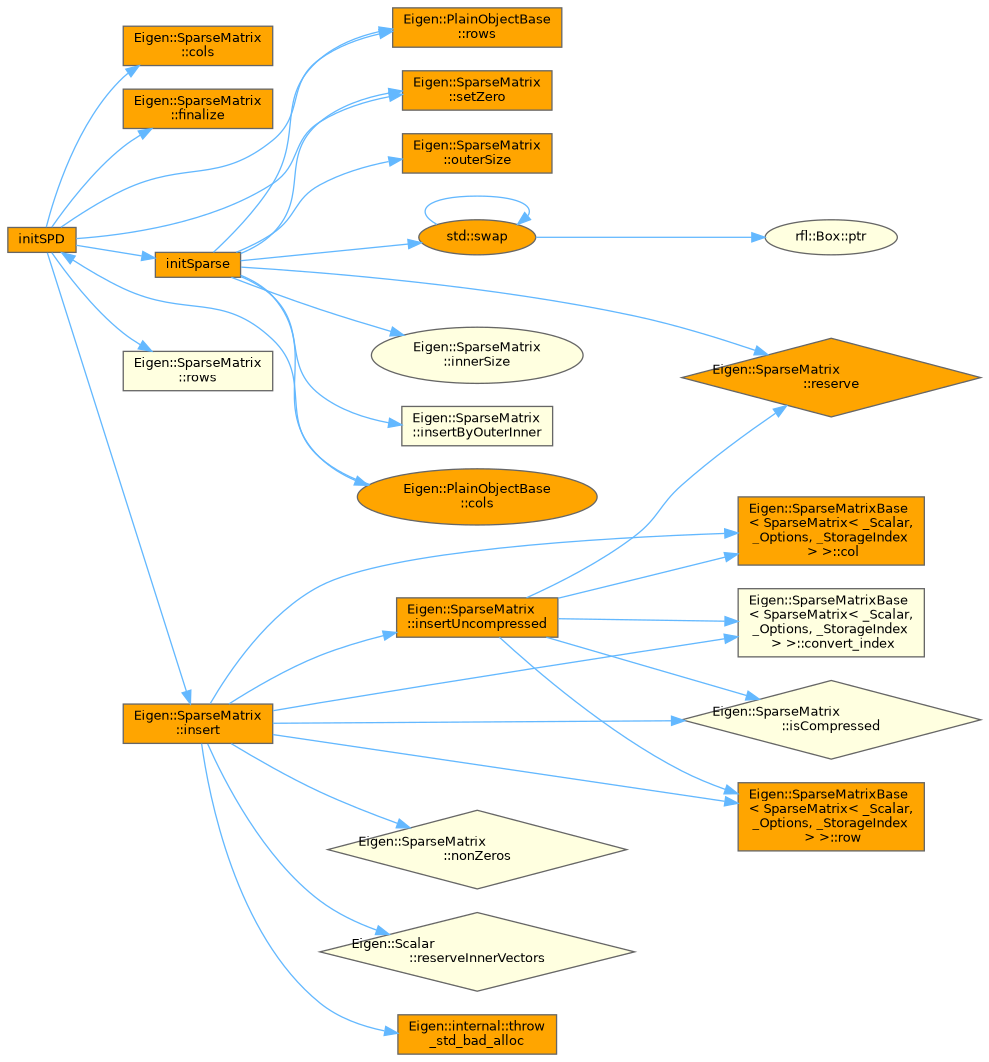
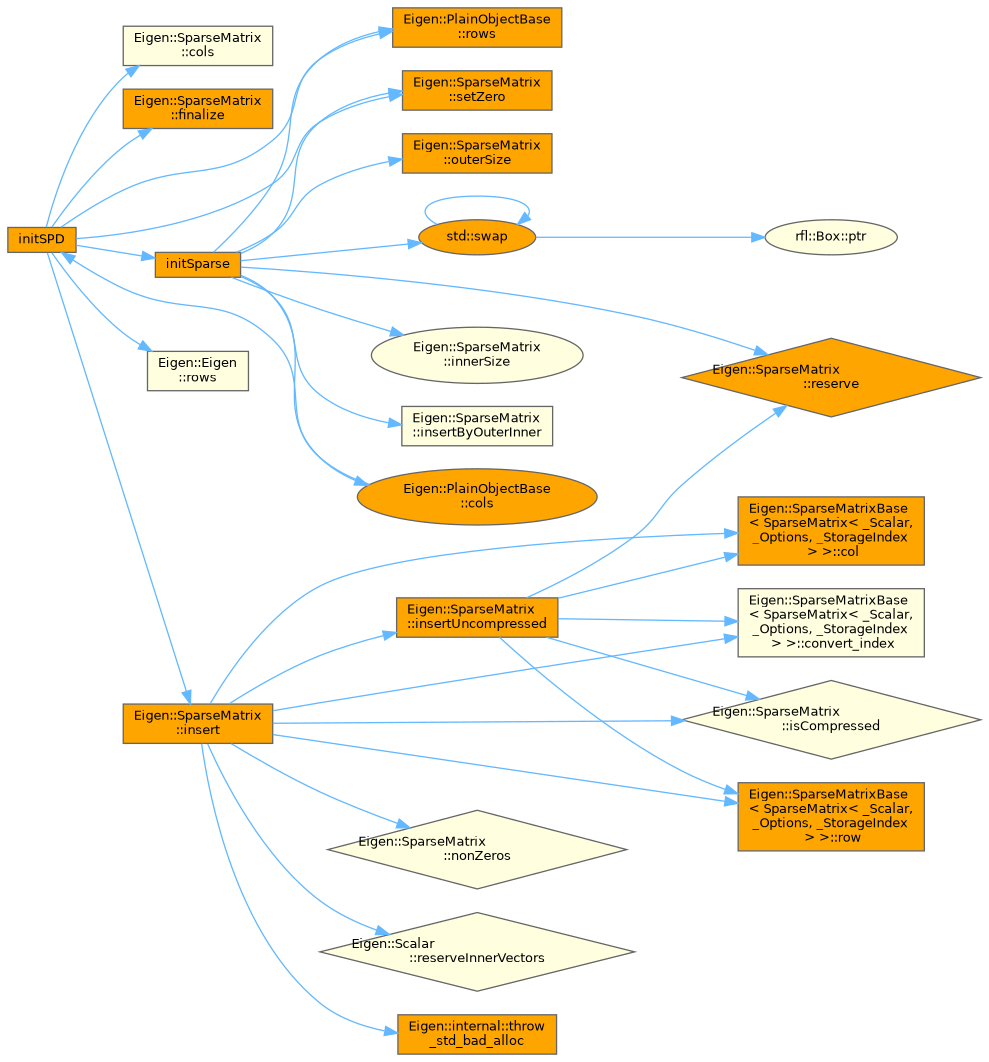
node "Eigen::SparseMatrix ::cols": fillcolor orange -> lightyellow
node "Eigen::SparseMatrix ::rows": label "Eigen::SparseMatrix ::rows" -> "Eigen::Eigen ::rows"
